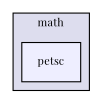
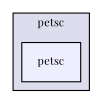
cluster "math": label "math" -> "petsc"
